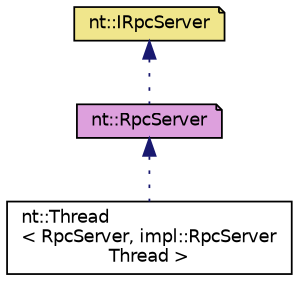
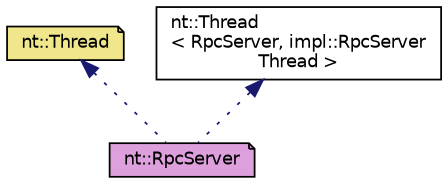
node "nt::IRpcServer": label "nt::IRpcServer" -> "nt::Thread"
edge "nt::Thread < RpcServer, impl::RpcServer Thread >" -> "nt::RpcServer": reversed
